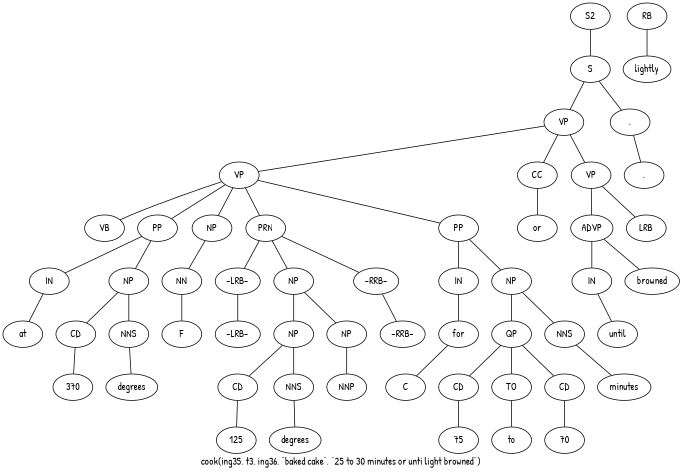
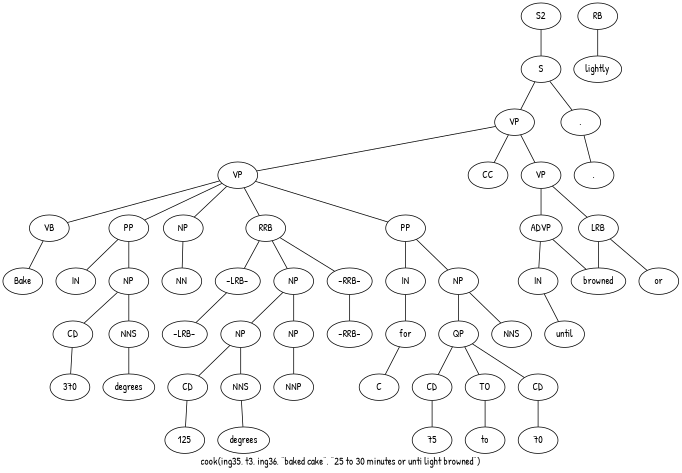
edge "CC" -- "or": now "LRB" -- "or"
node "PRN": label "PRN" -> "RRB"
edge "LRB" -- "browned": added
node "Bake": added
node "at": removed
node "F": removed
node "minutes": removed
